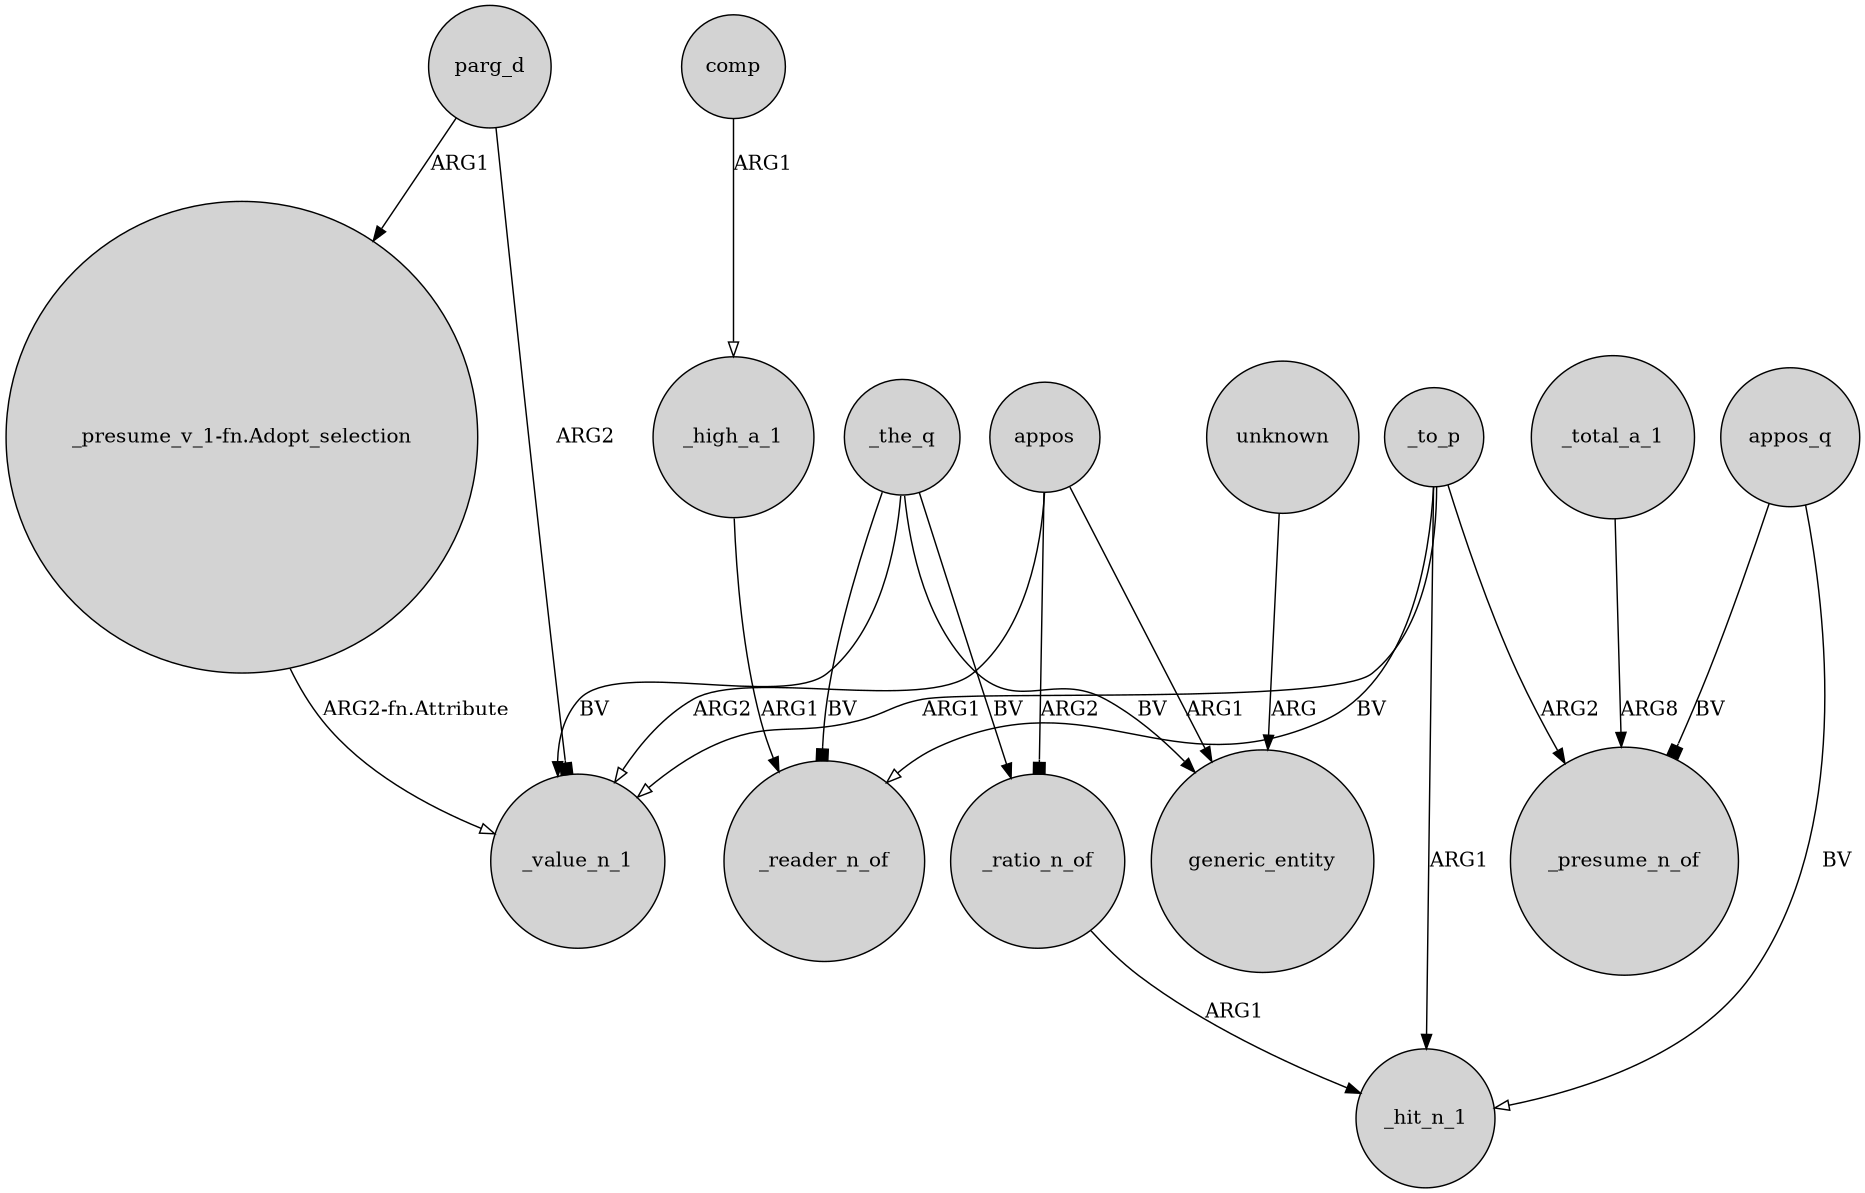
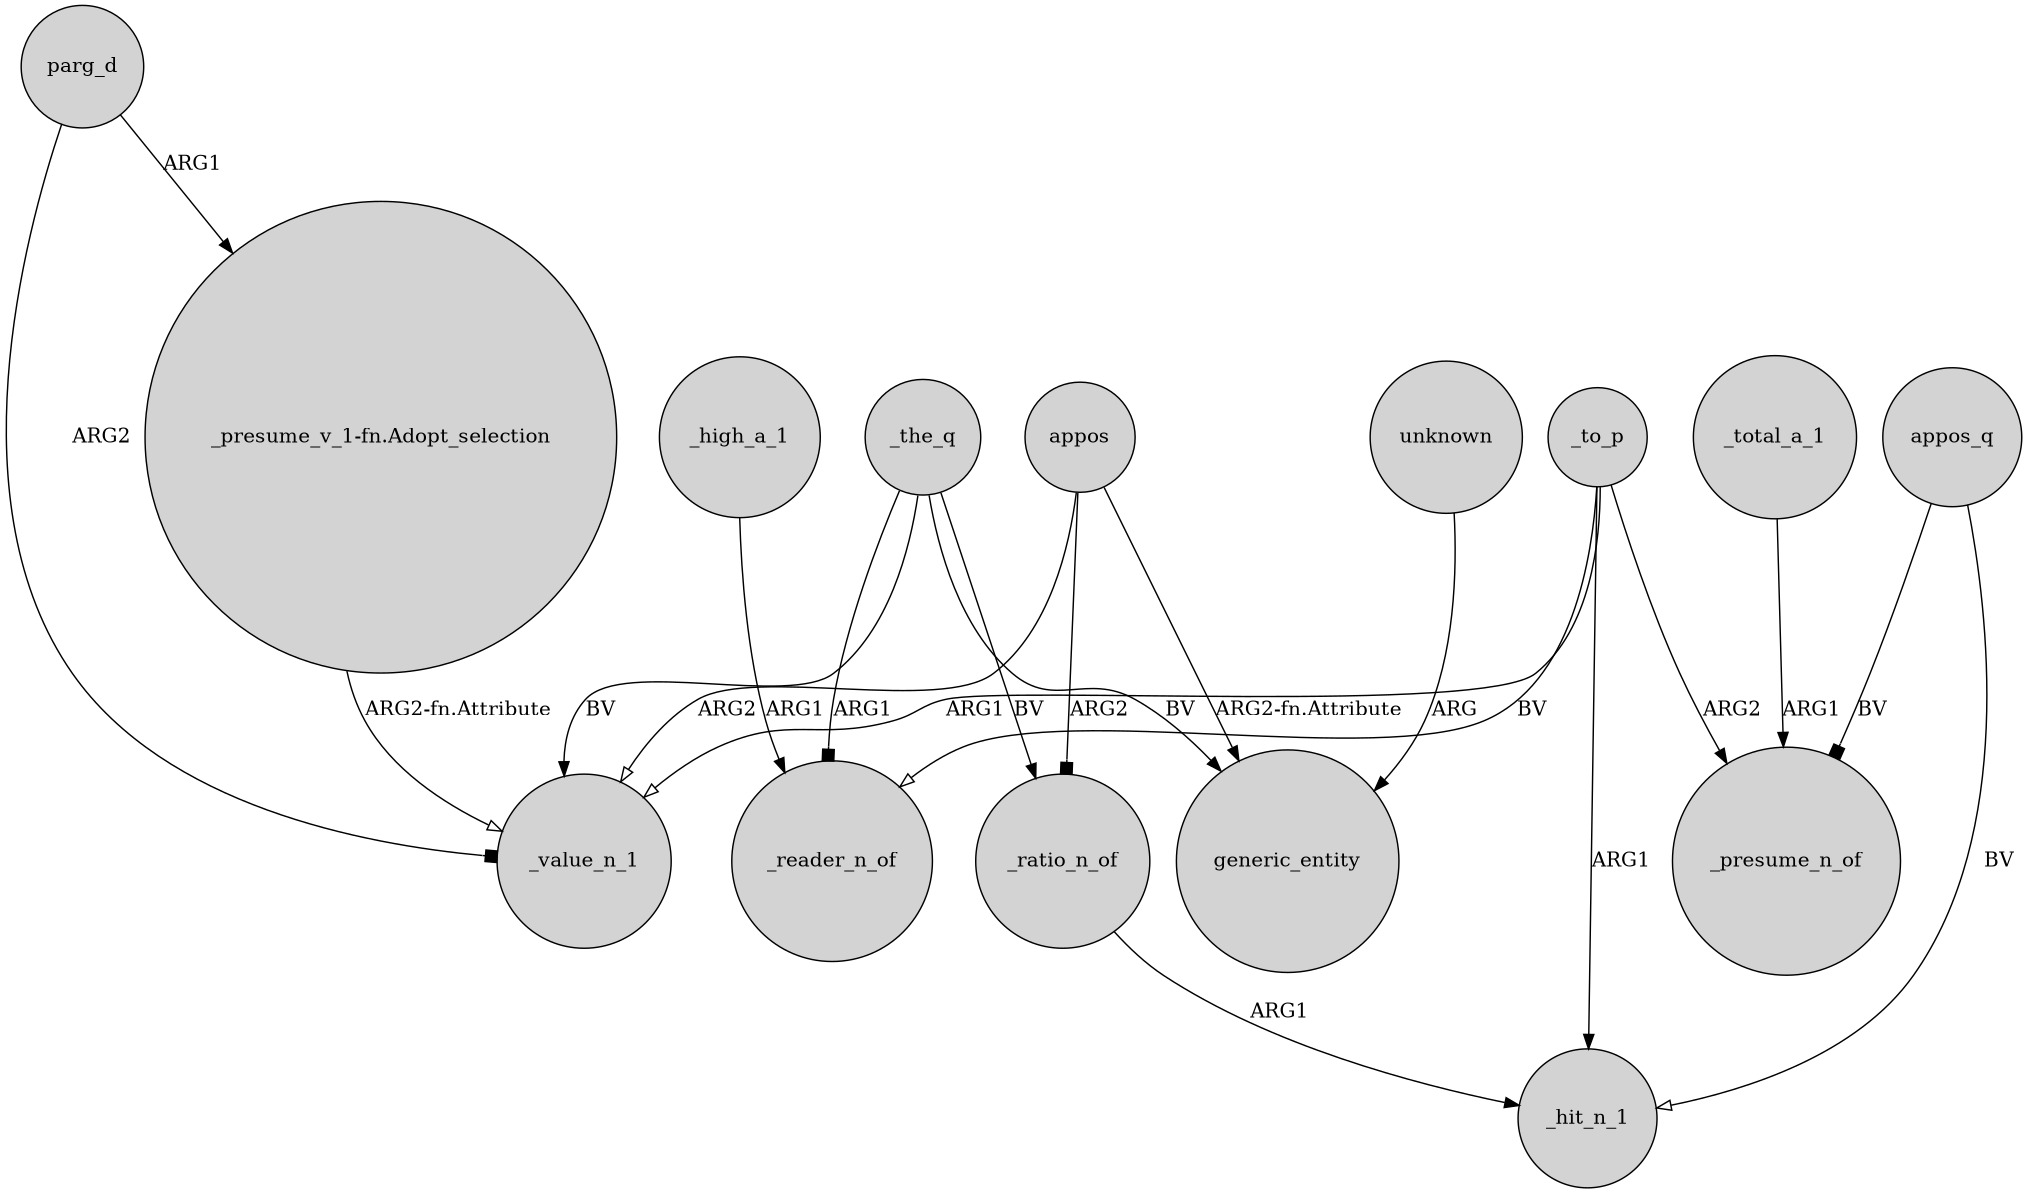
node "comp": removed
edge "_the_q" -> "_reader_n_of": label "BV" -> "ARG1"
edge "appos" -> "generic_entity": label "ARG1" -> "ARG2-fn.Attribute"
edge "_total_a_1" -> "_presume_n_of": label "ARG8" -> "ARG1"
